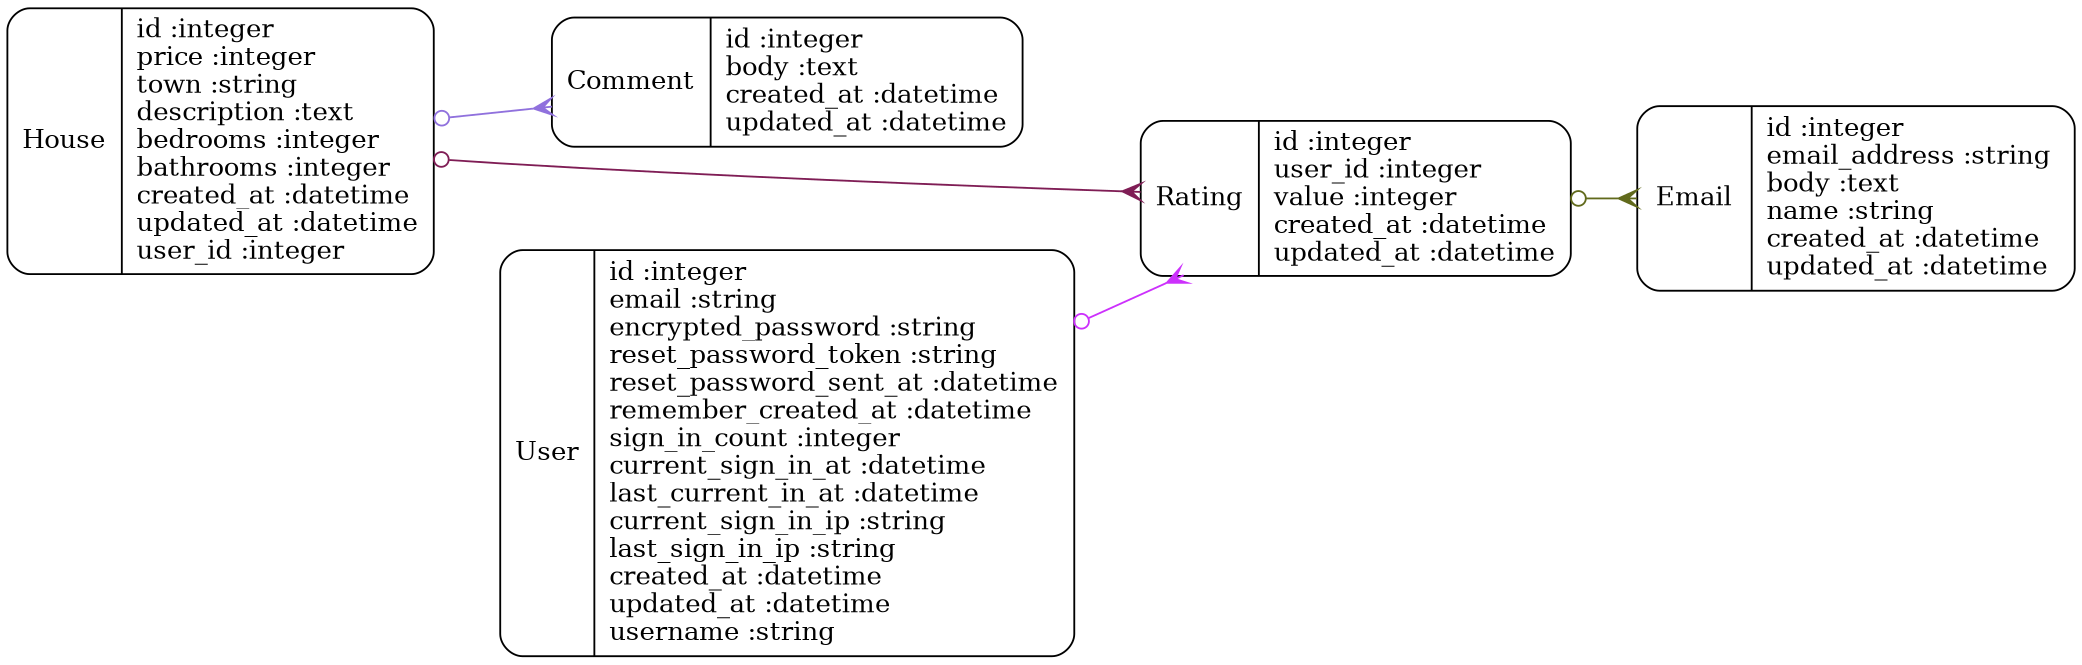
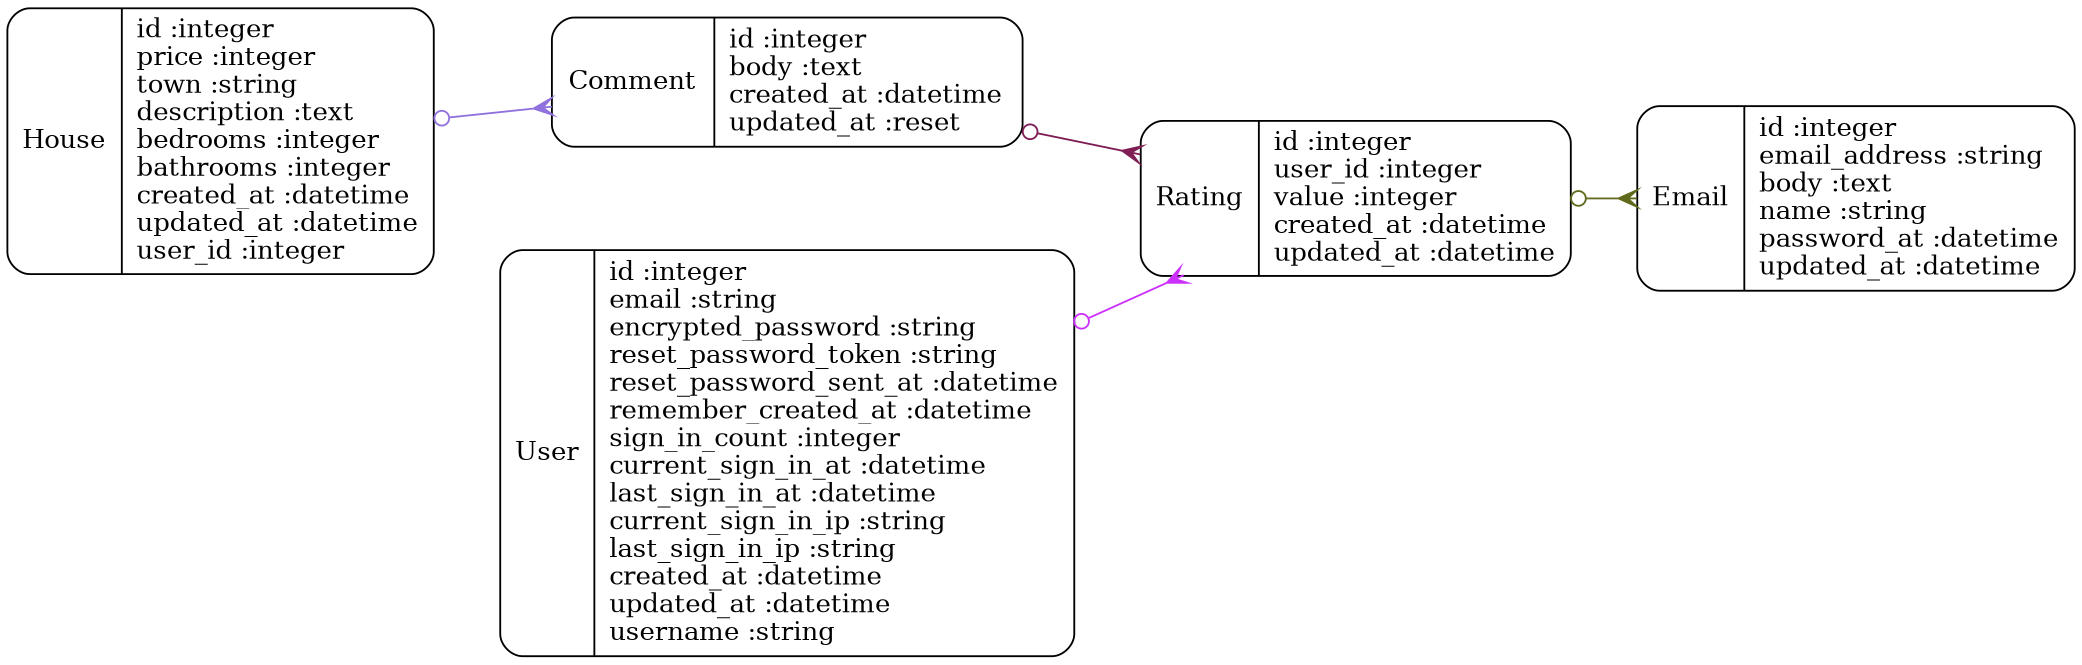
node "Comment": text "updated_at :datetime" -> "updated_at :reset"
edge "House" -- "Rating": now "Comment" -- "Rating"
node "Email": text "created_at :datetime" -> "password_at :datetime"
node "User": text "last_current_in_at :datetime" -> "last_sign_in_at :datetime"
